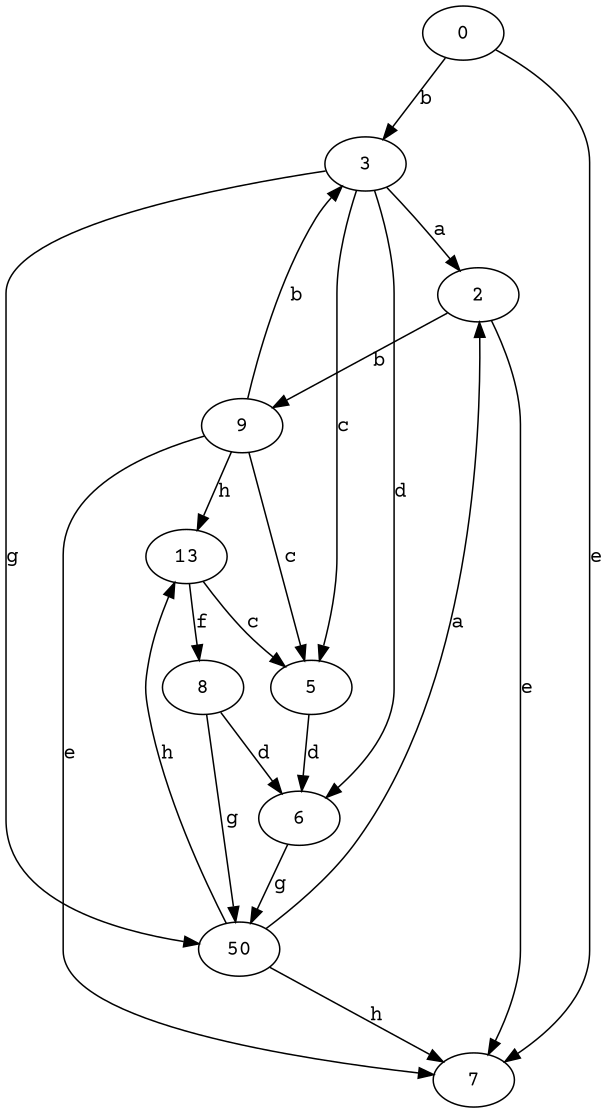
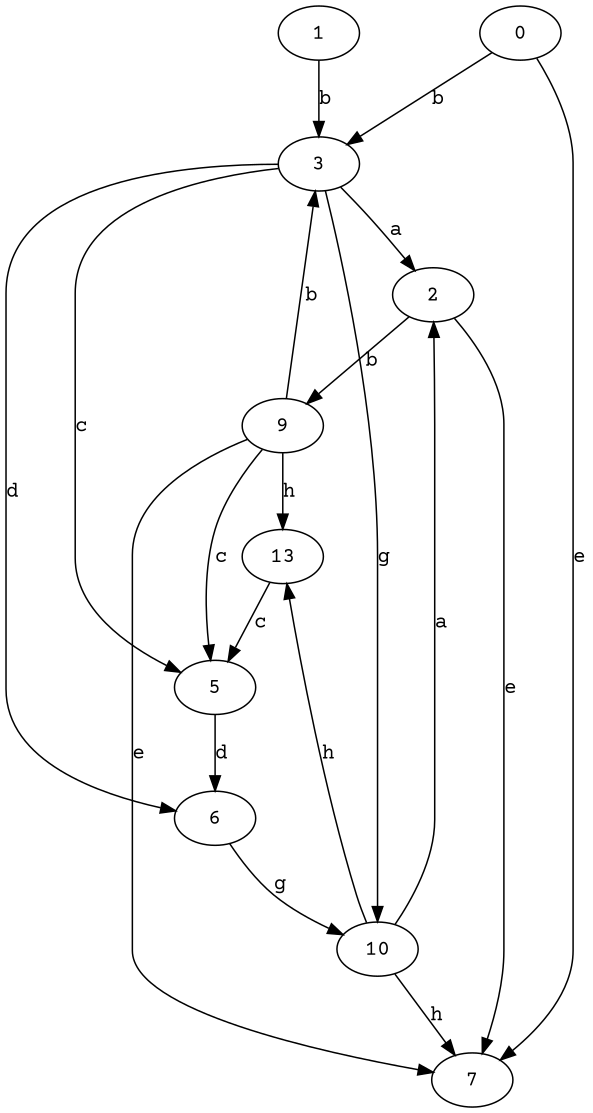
node "1": added
node "8": removed
node "50": label "50" -> "10"
